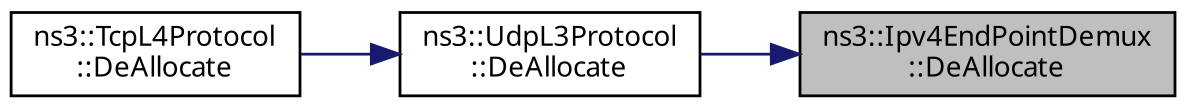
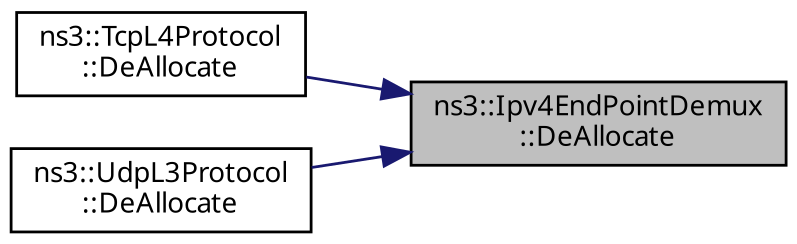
edge "ns3::TcpL4Protocol ::DeAllocate" -> "ns3::UdpL3Protocol ::DeAllocate": now "ns3::TcpL4Protocol ::DeAllocate" -> "ns3::Ipv4EndPointDemux ::DeAllocate"
